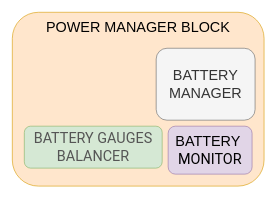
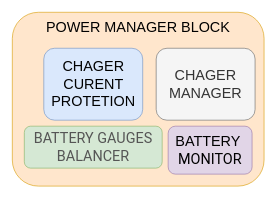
node "CHAGER CURENT PROTETION": added
node "BATTERY MANAGER": label "BATTERY MANAGER" -> "CHAGER MANAGER"
